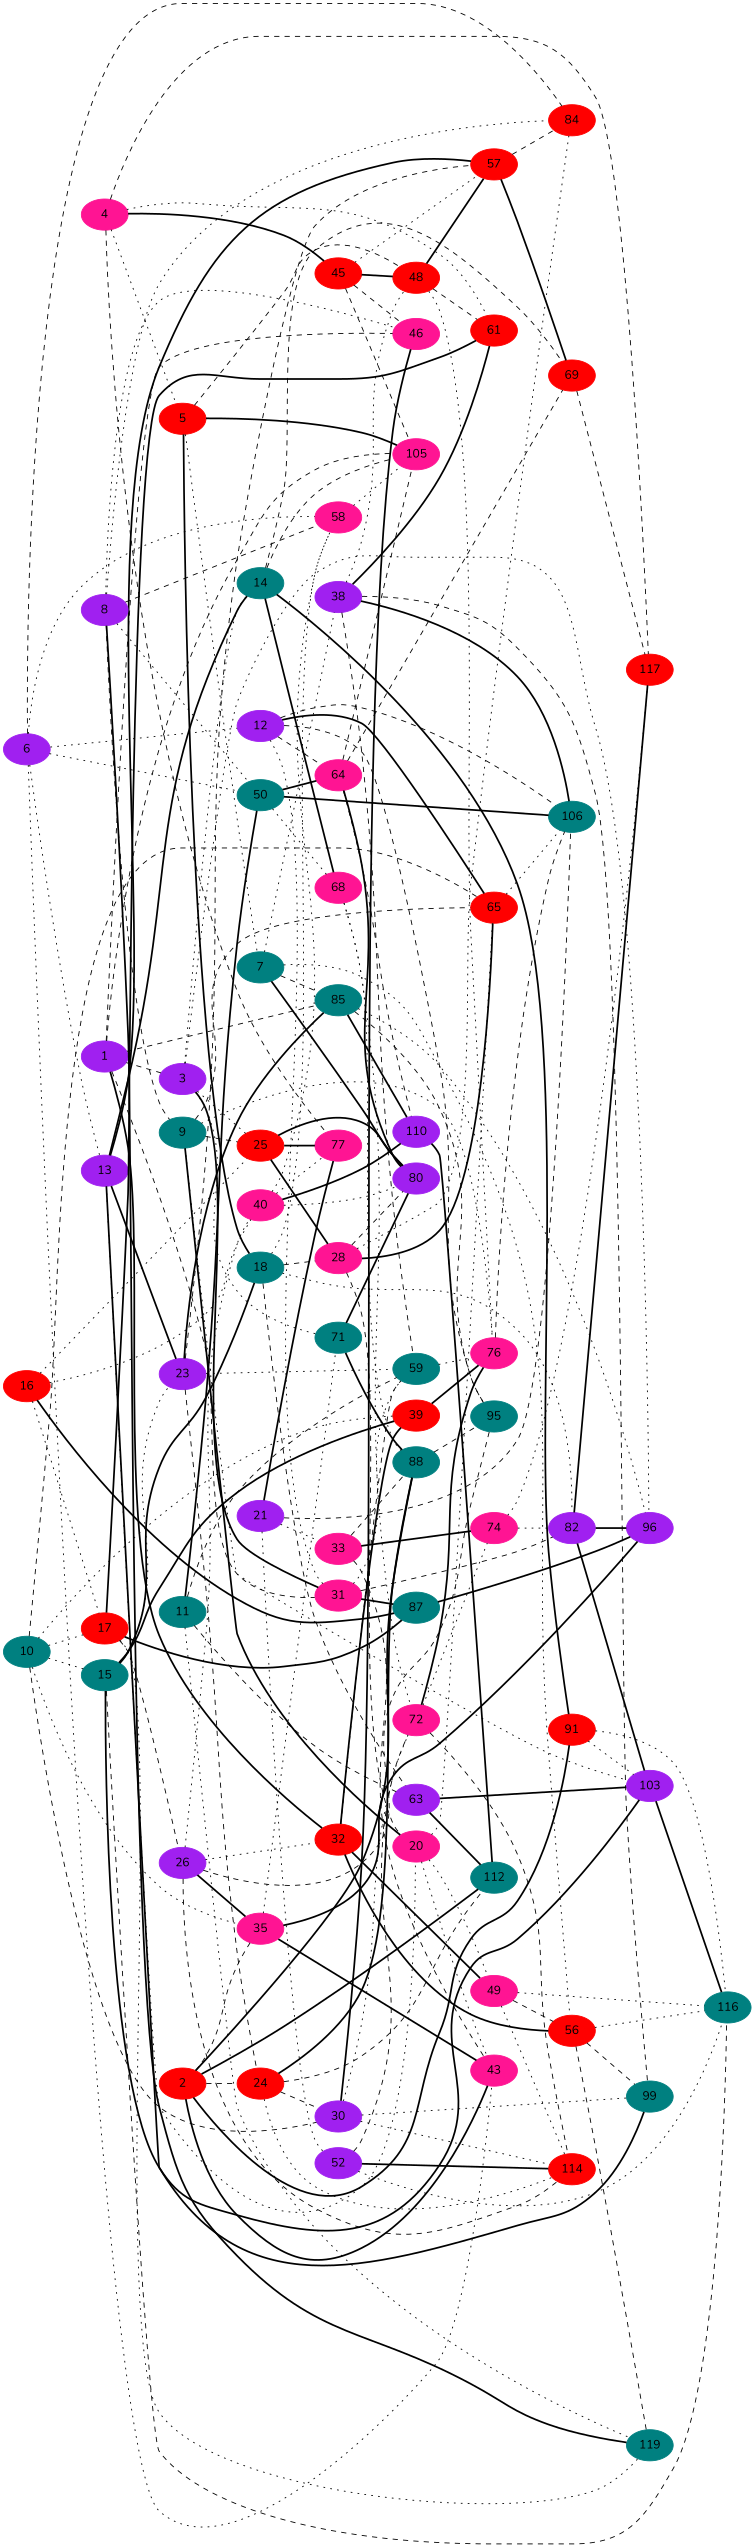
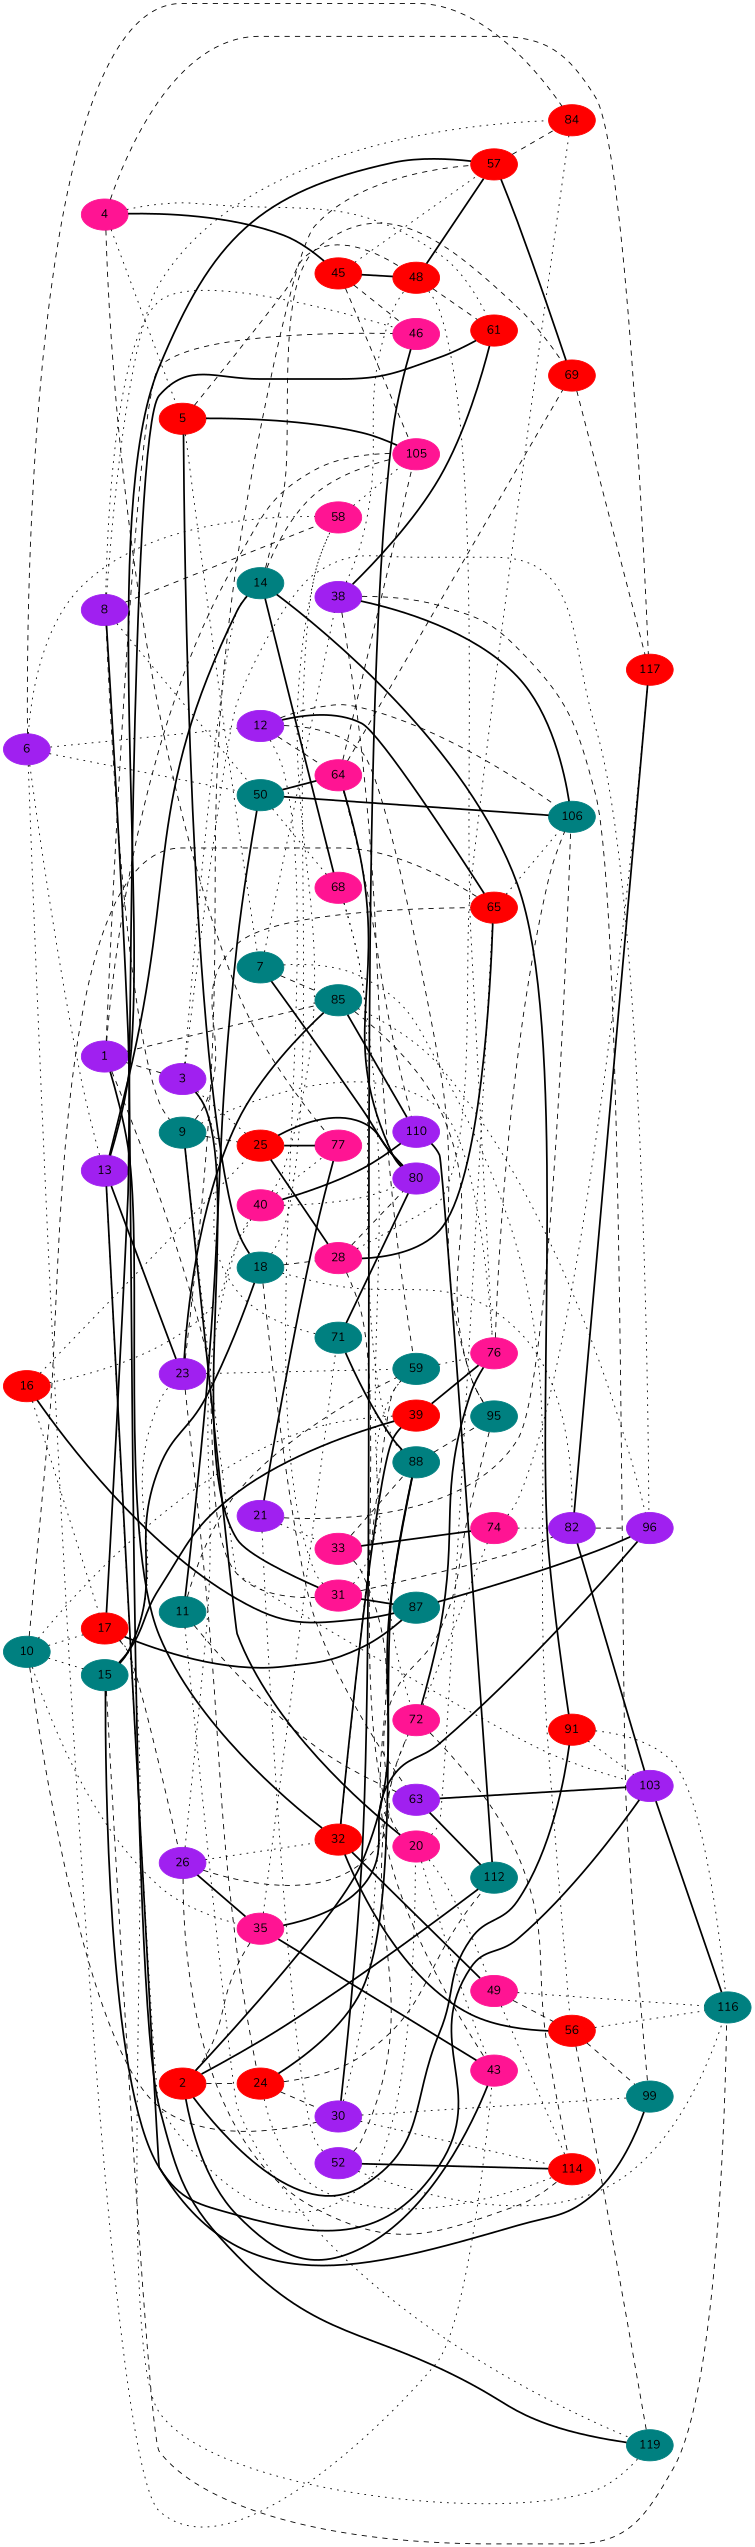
edge "82" -- "96": style bold -> dashed
